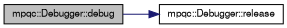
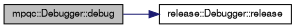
node "mpqc::Debugger::release": label "mpqc::Debugger::release" -> "release::Debugger::release"
